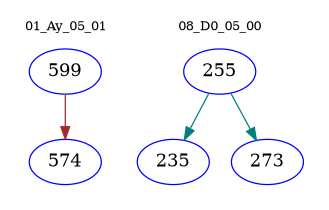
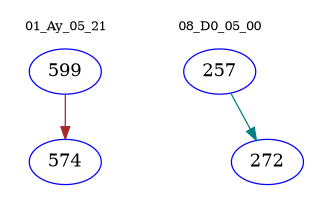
cluster "01_Ay_05_01": label "01_Ay_05_01" -> "01_Ay_05_21"
node "255": label "255" -> "257"
node "235": removed
node "273": label "273" -> "272"
